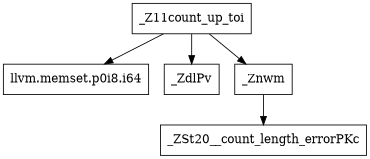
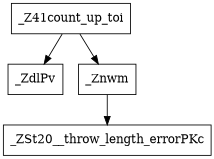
node "_Z11count_up_toi": label "_Z11count_up_toi" -> "_Z41count_up_toi"
node "llvm.memset.p0i8.i64": removed
node "_ZSt20__count_length_errorPKc": label "_ZSt20__count_length_errorPKc" -> "_ZSt20__throw_length_errorPKc"
